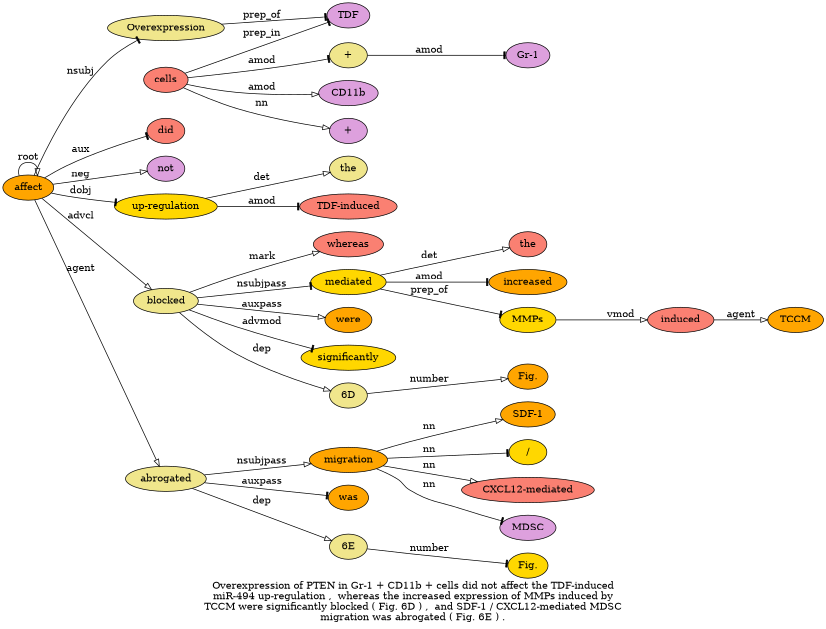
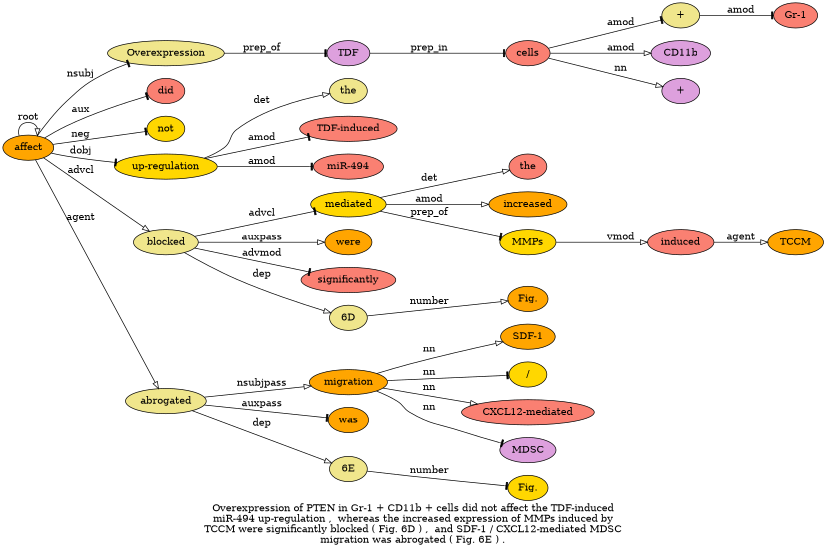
edge "cells" -> "TDF": reversed
node "Gr-1": fillcolor plum -> salmon
node "miR-494": added
node "not": fillcolor plum -> gold
edge "affect" -> "not": arrowhead onormal -> tee
node "whereas": removed
edge "mediated" -> "increased": arrowhead tee -> onormal
edge "blocked" -> "mediated": label "nsubjpass" -> "advcl"
node "significantly": fillcolor gold -> salmon
